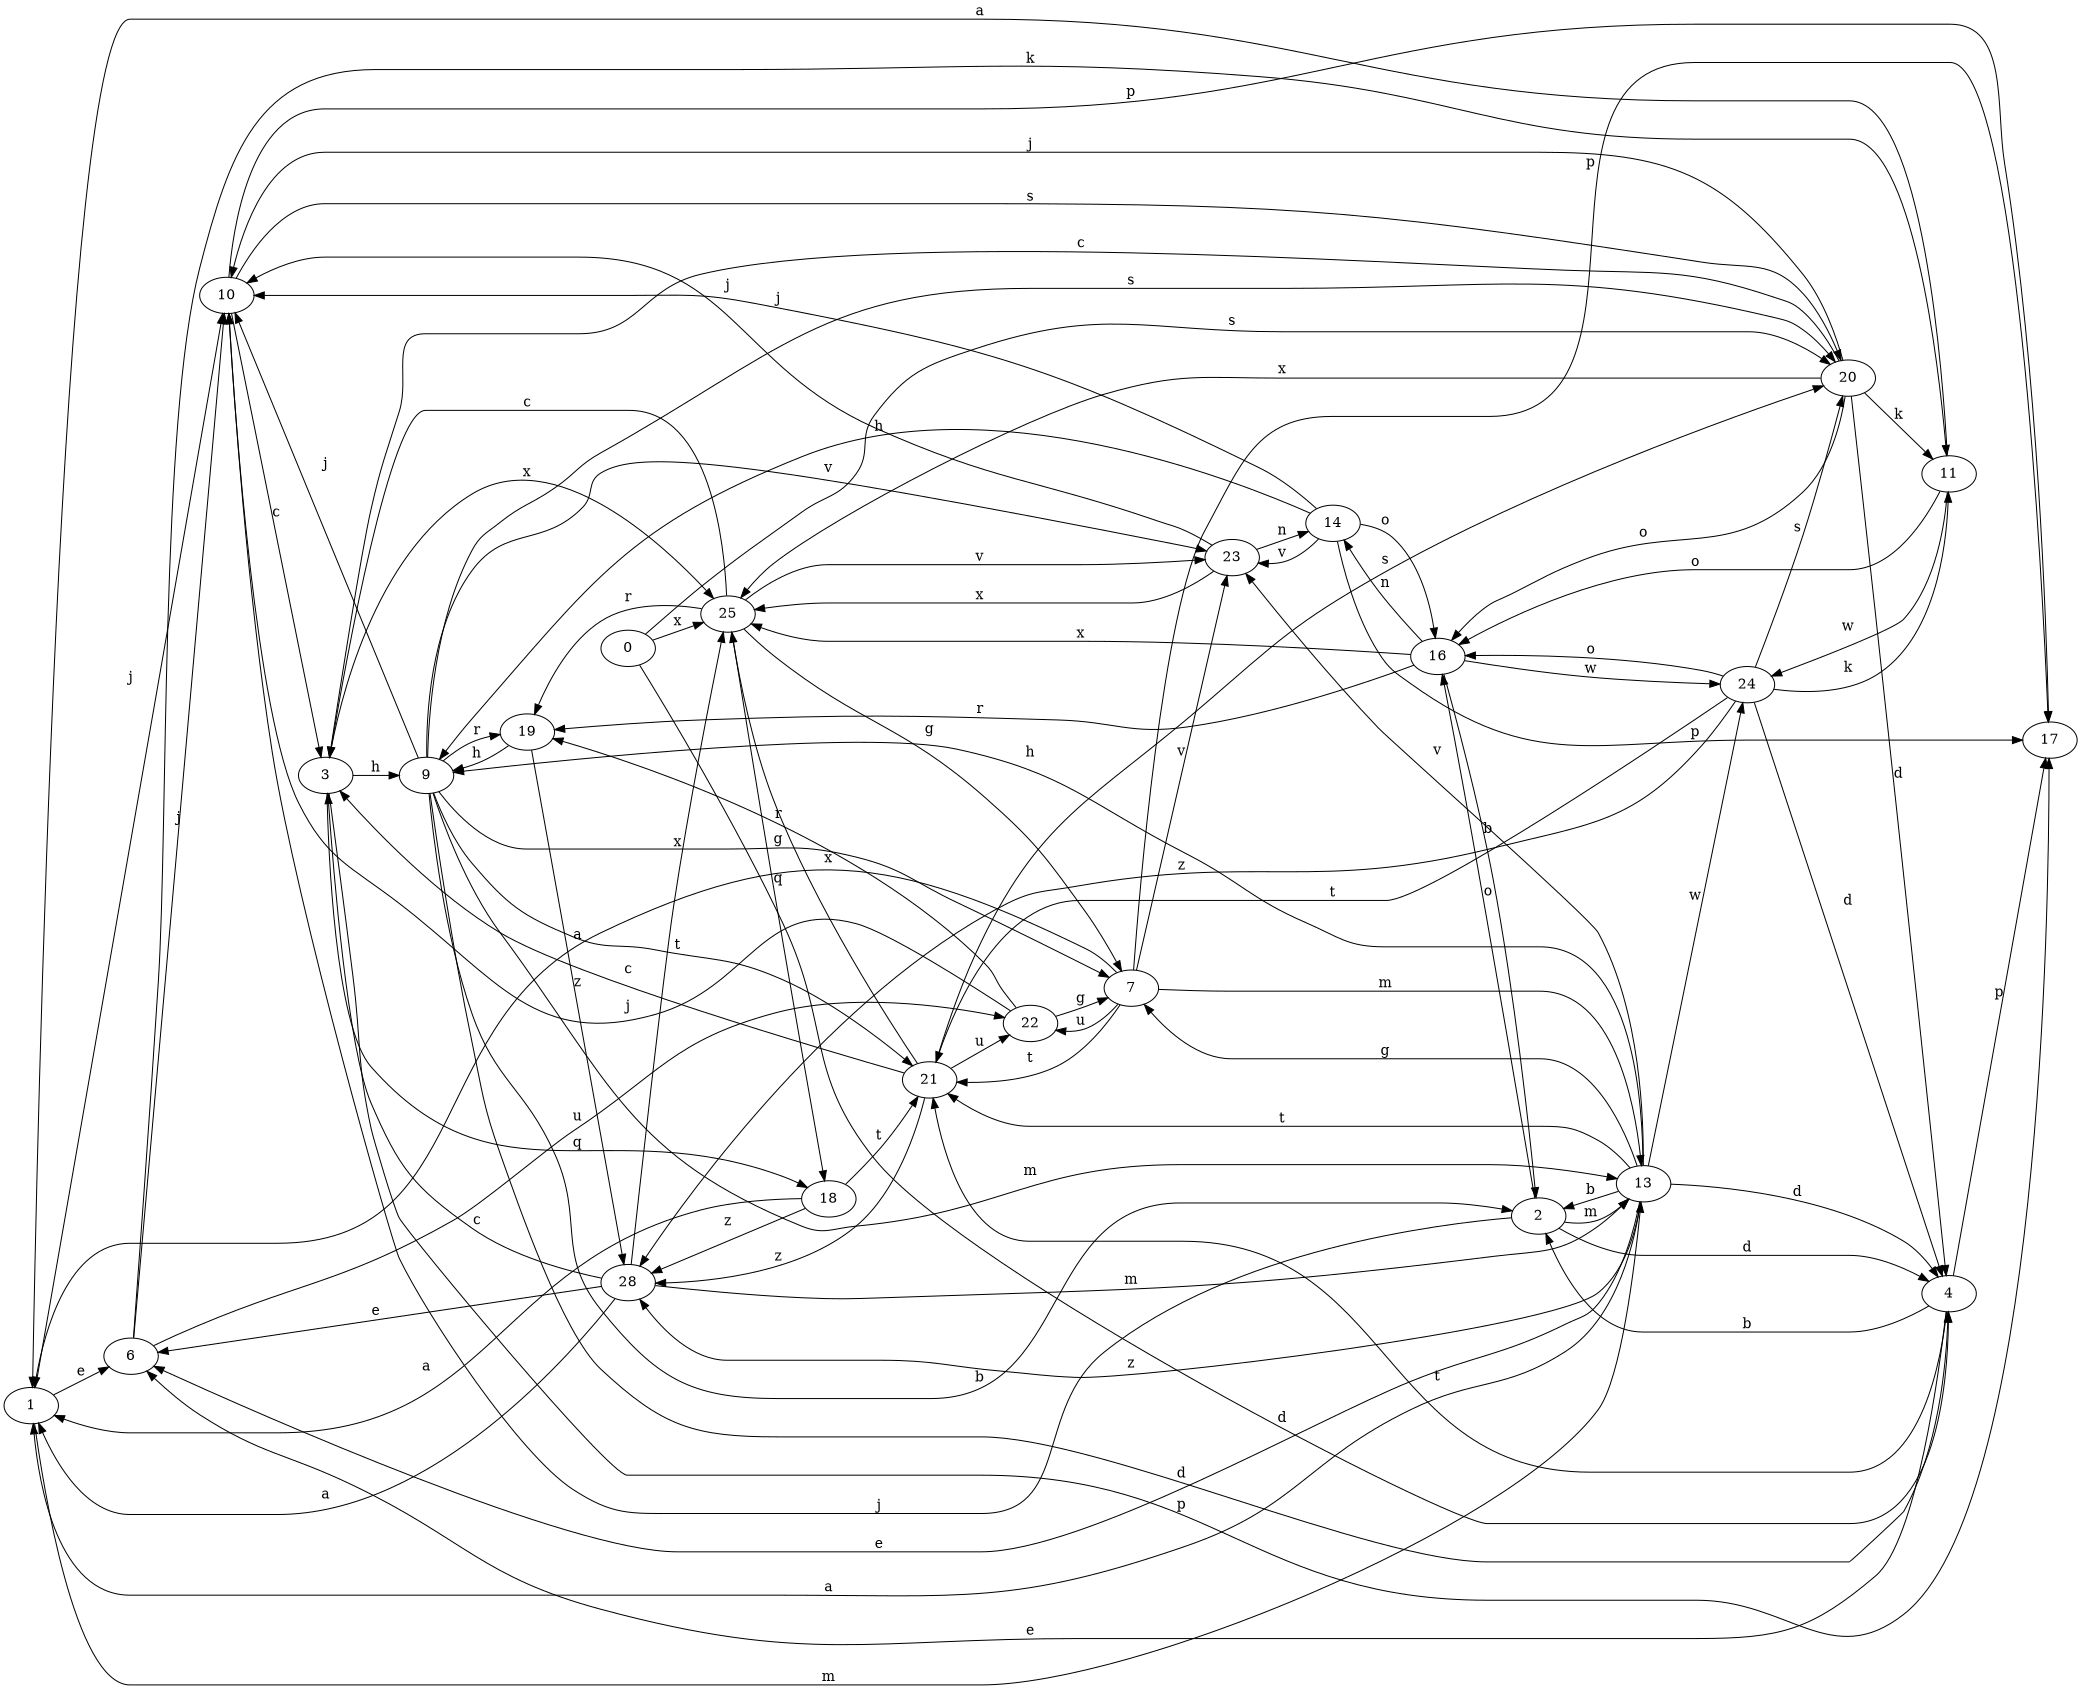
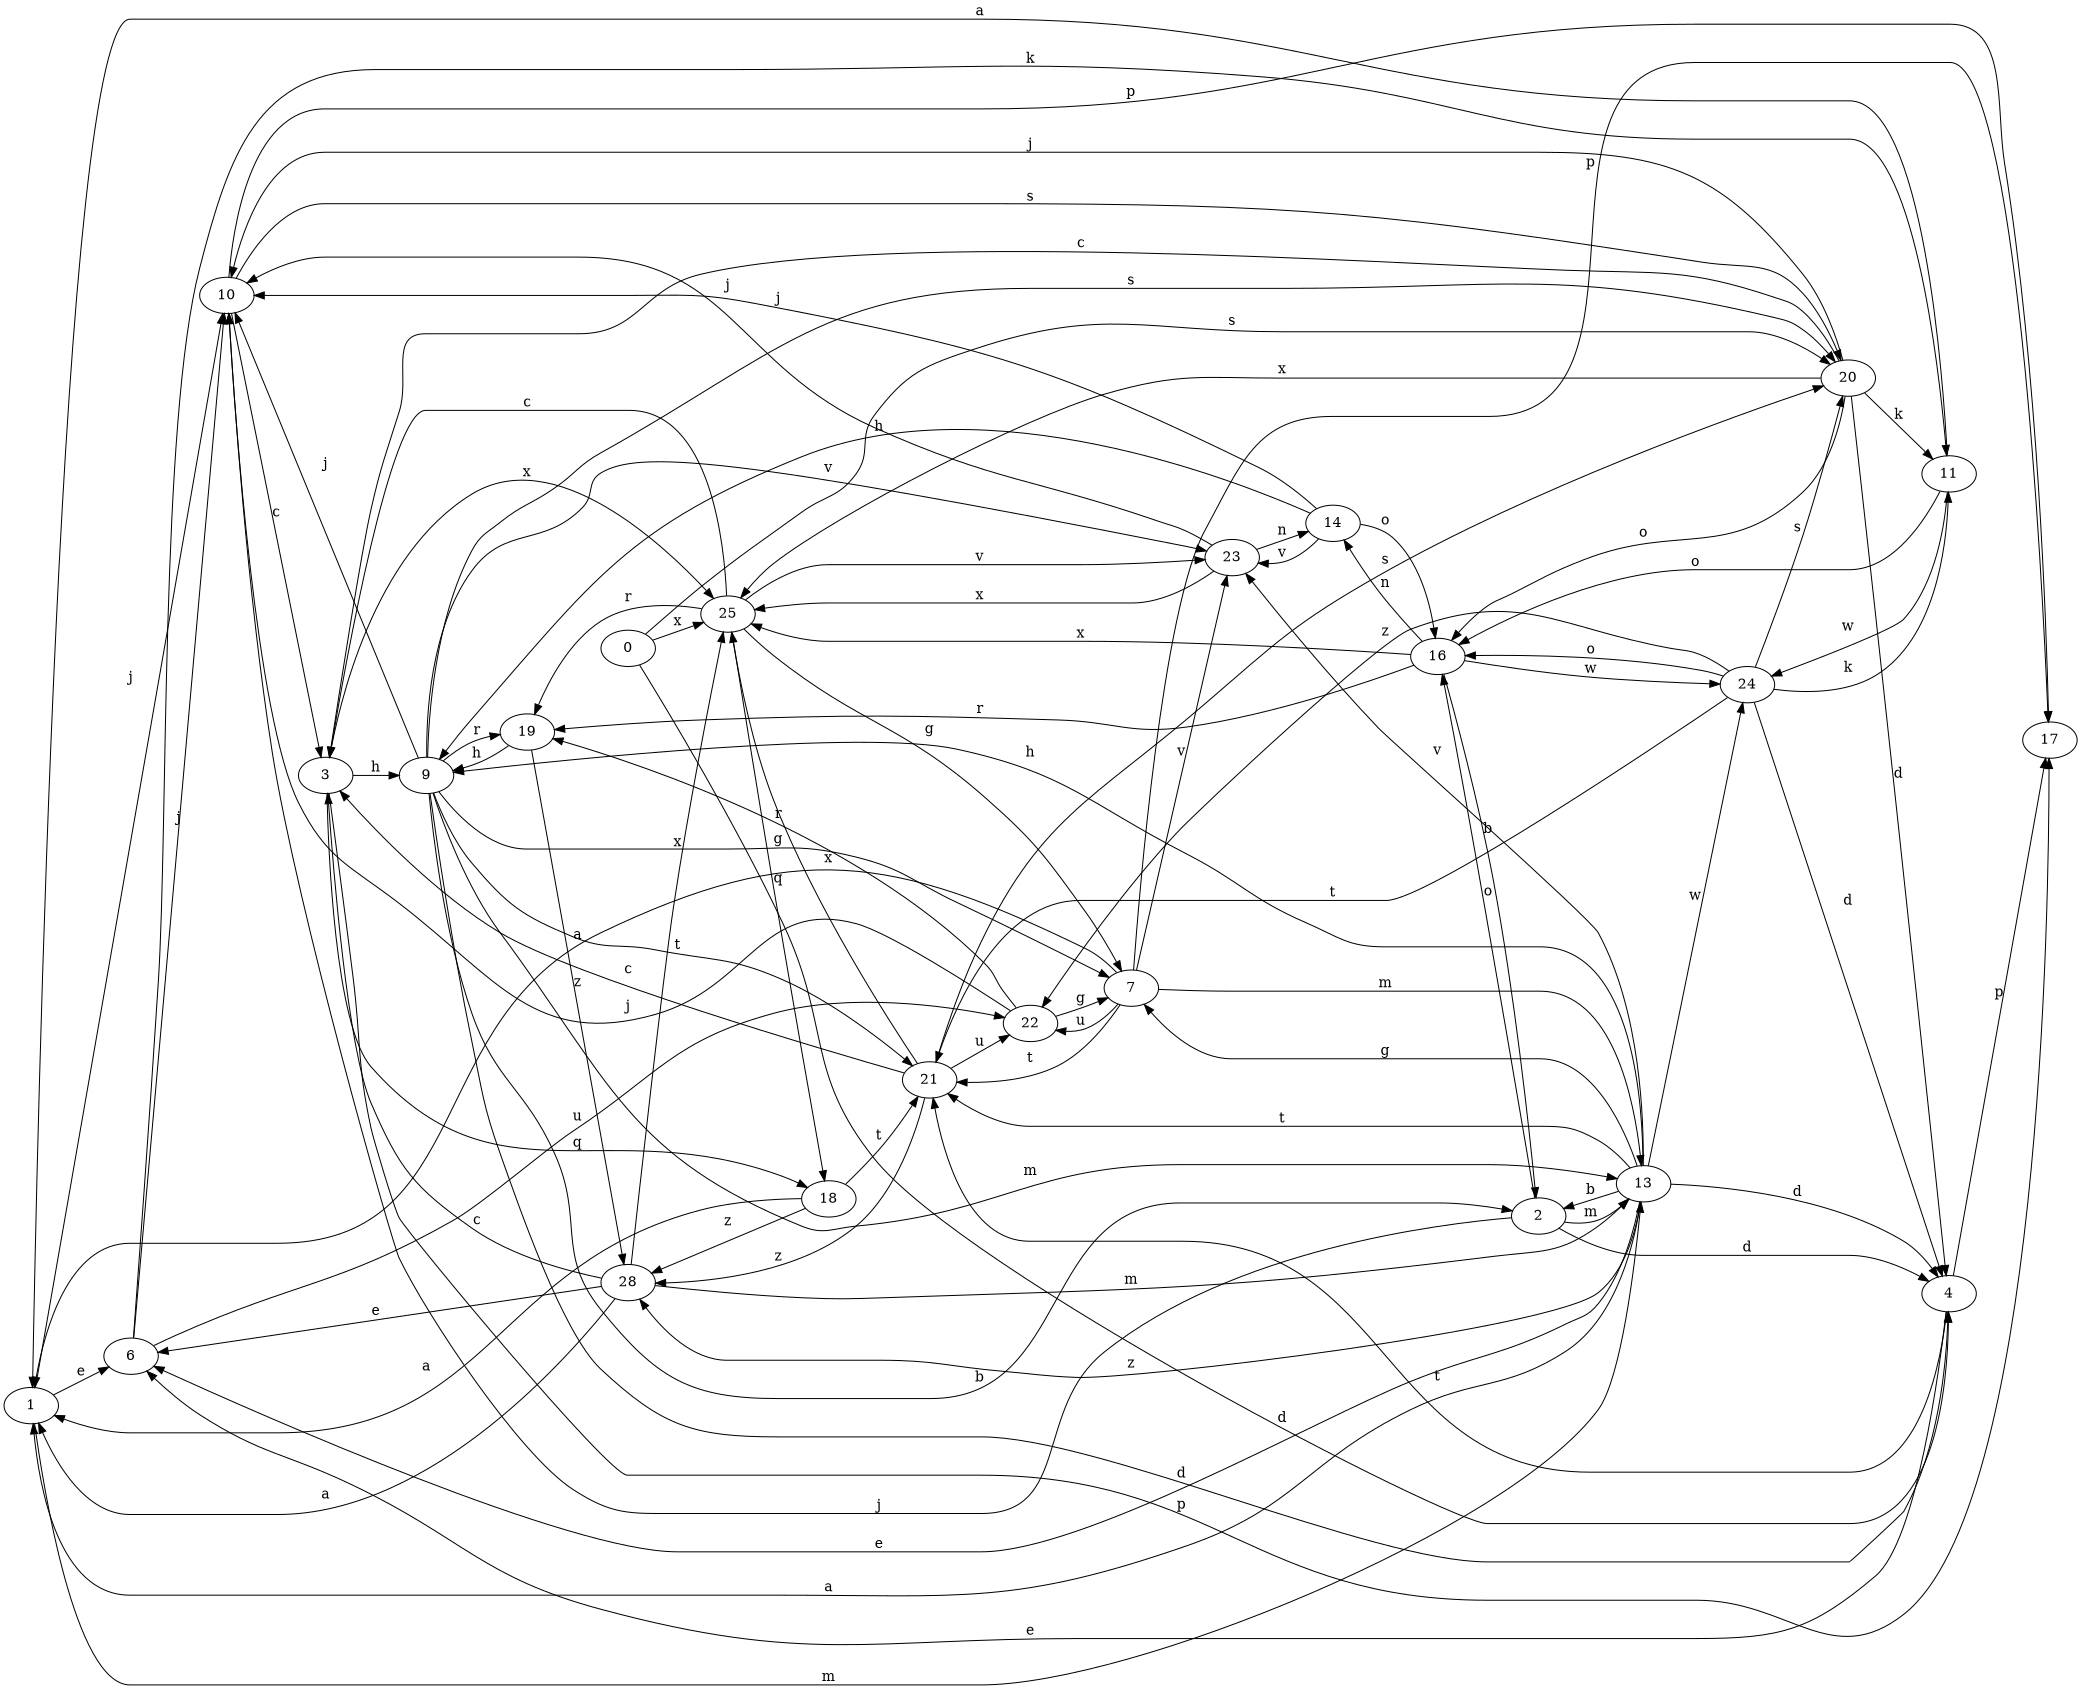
edge "14" -> "17": removed, label "p"
edge "24" -> "28": now "24" -> "22"
edge "4" -> "2": removed, label "b"
